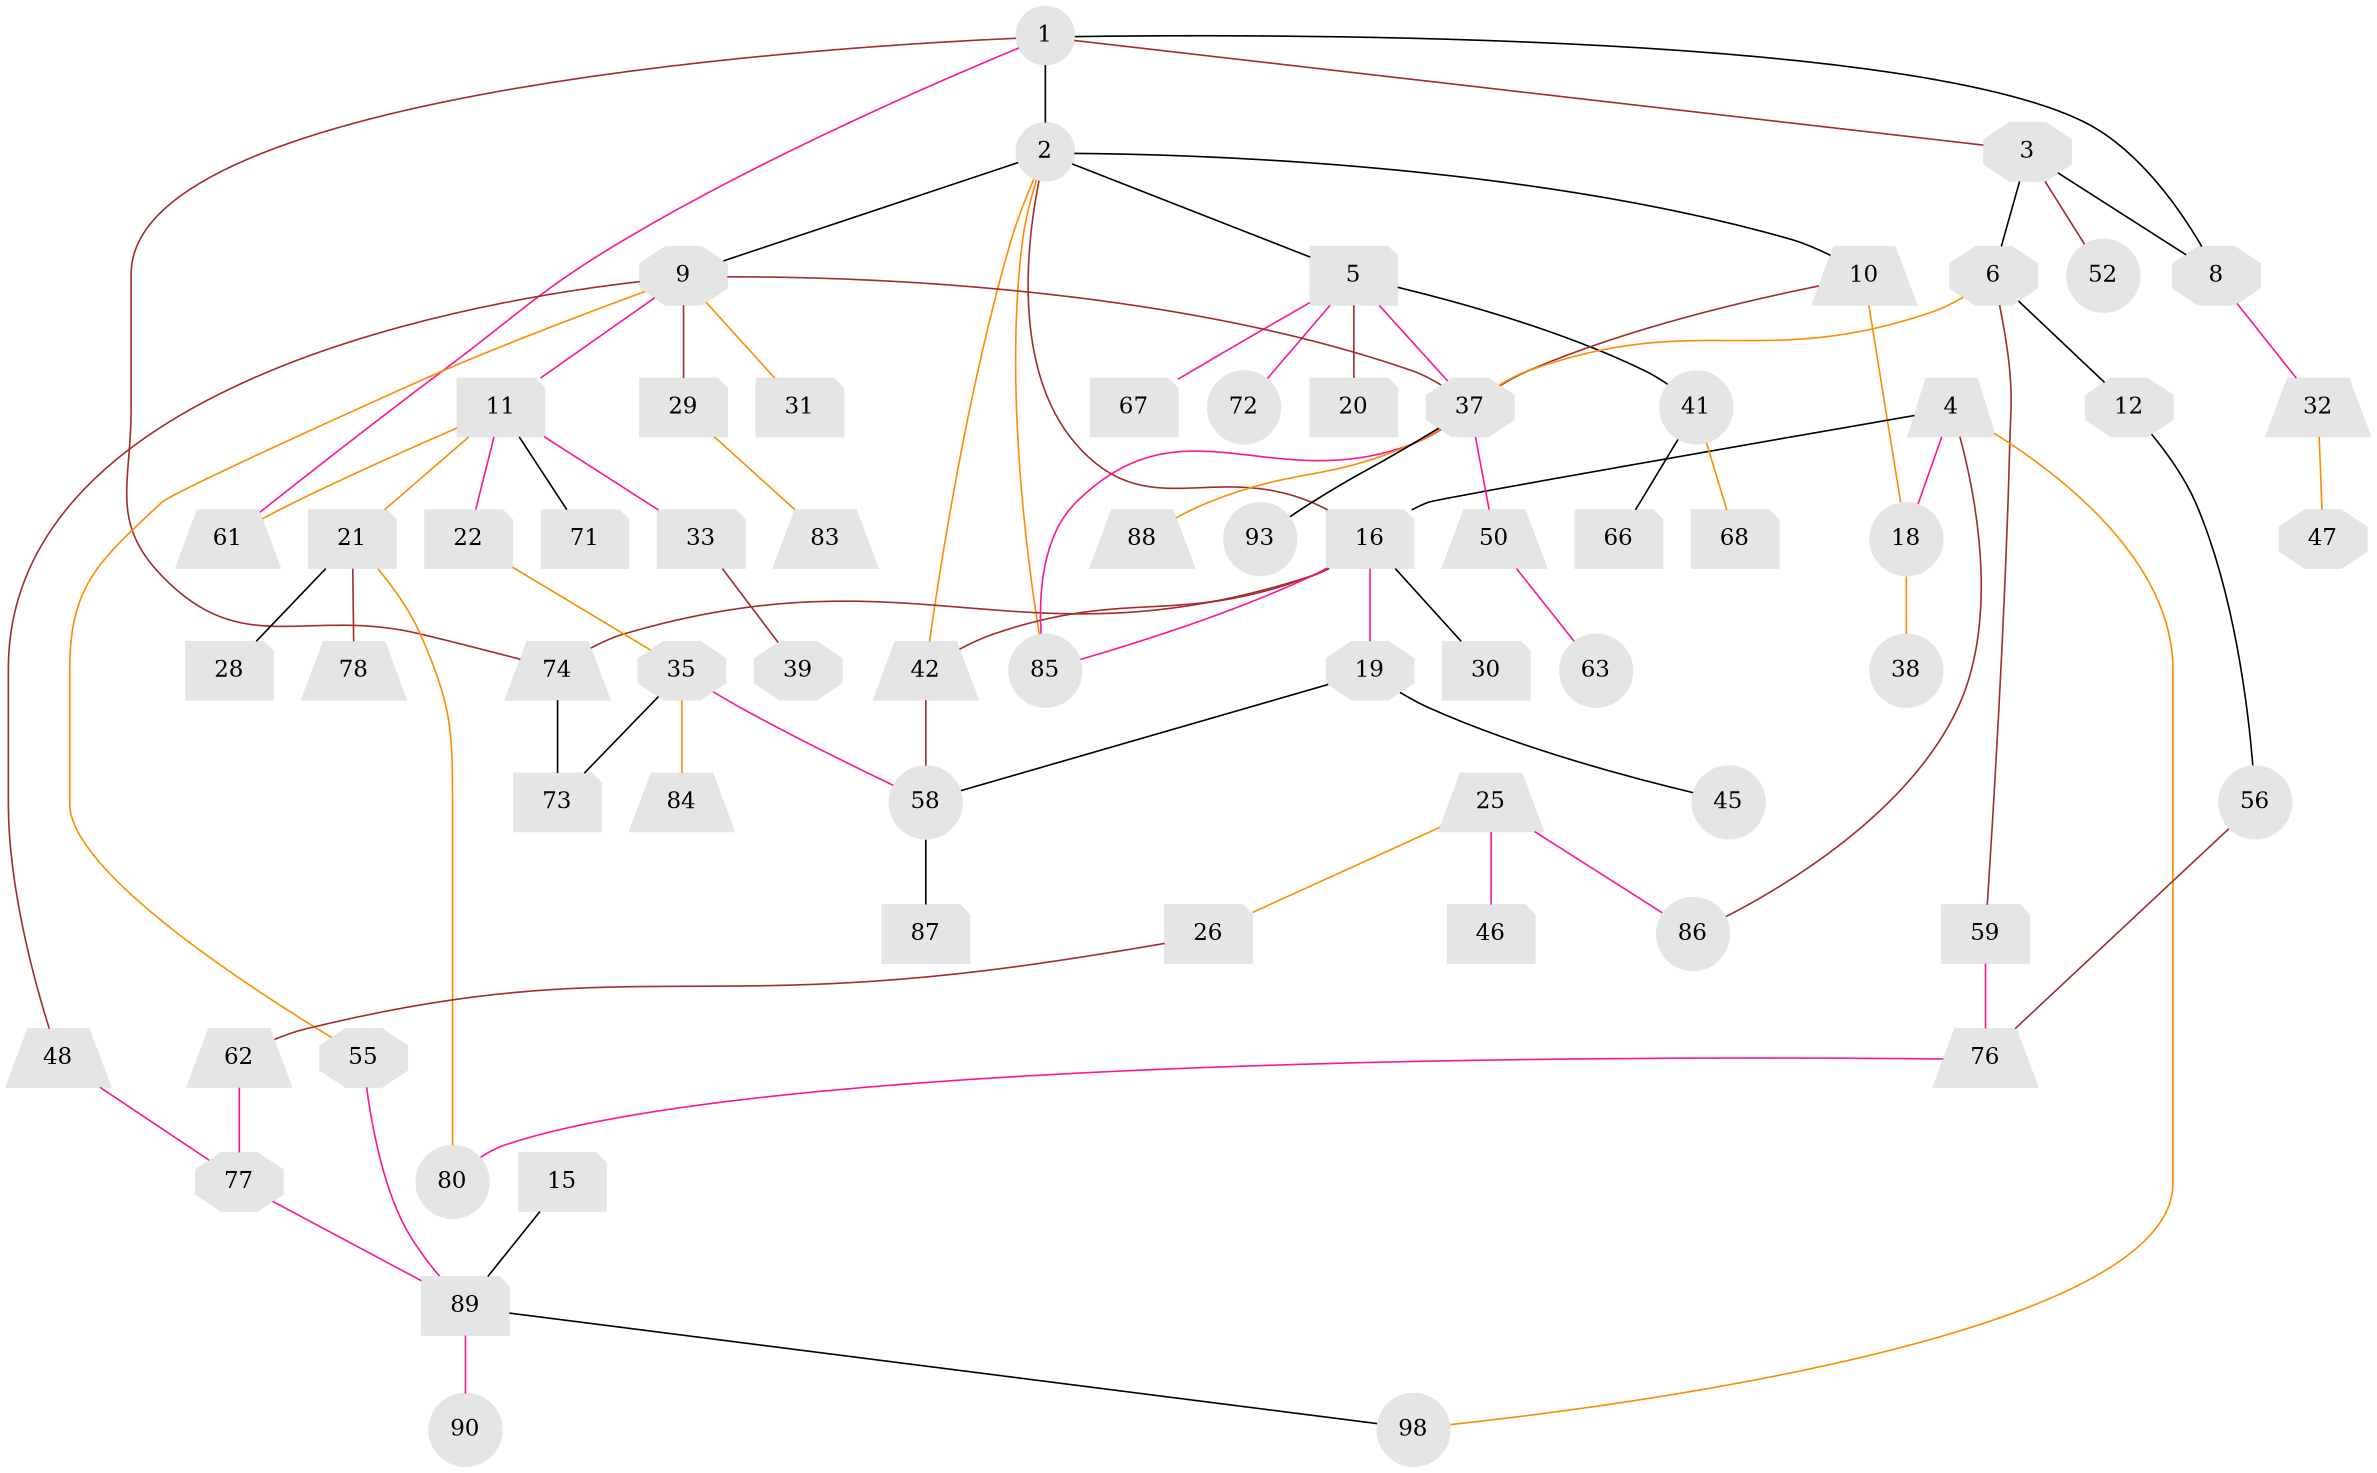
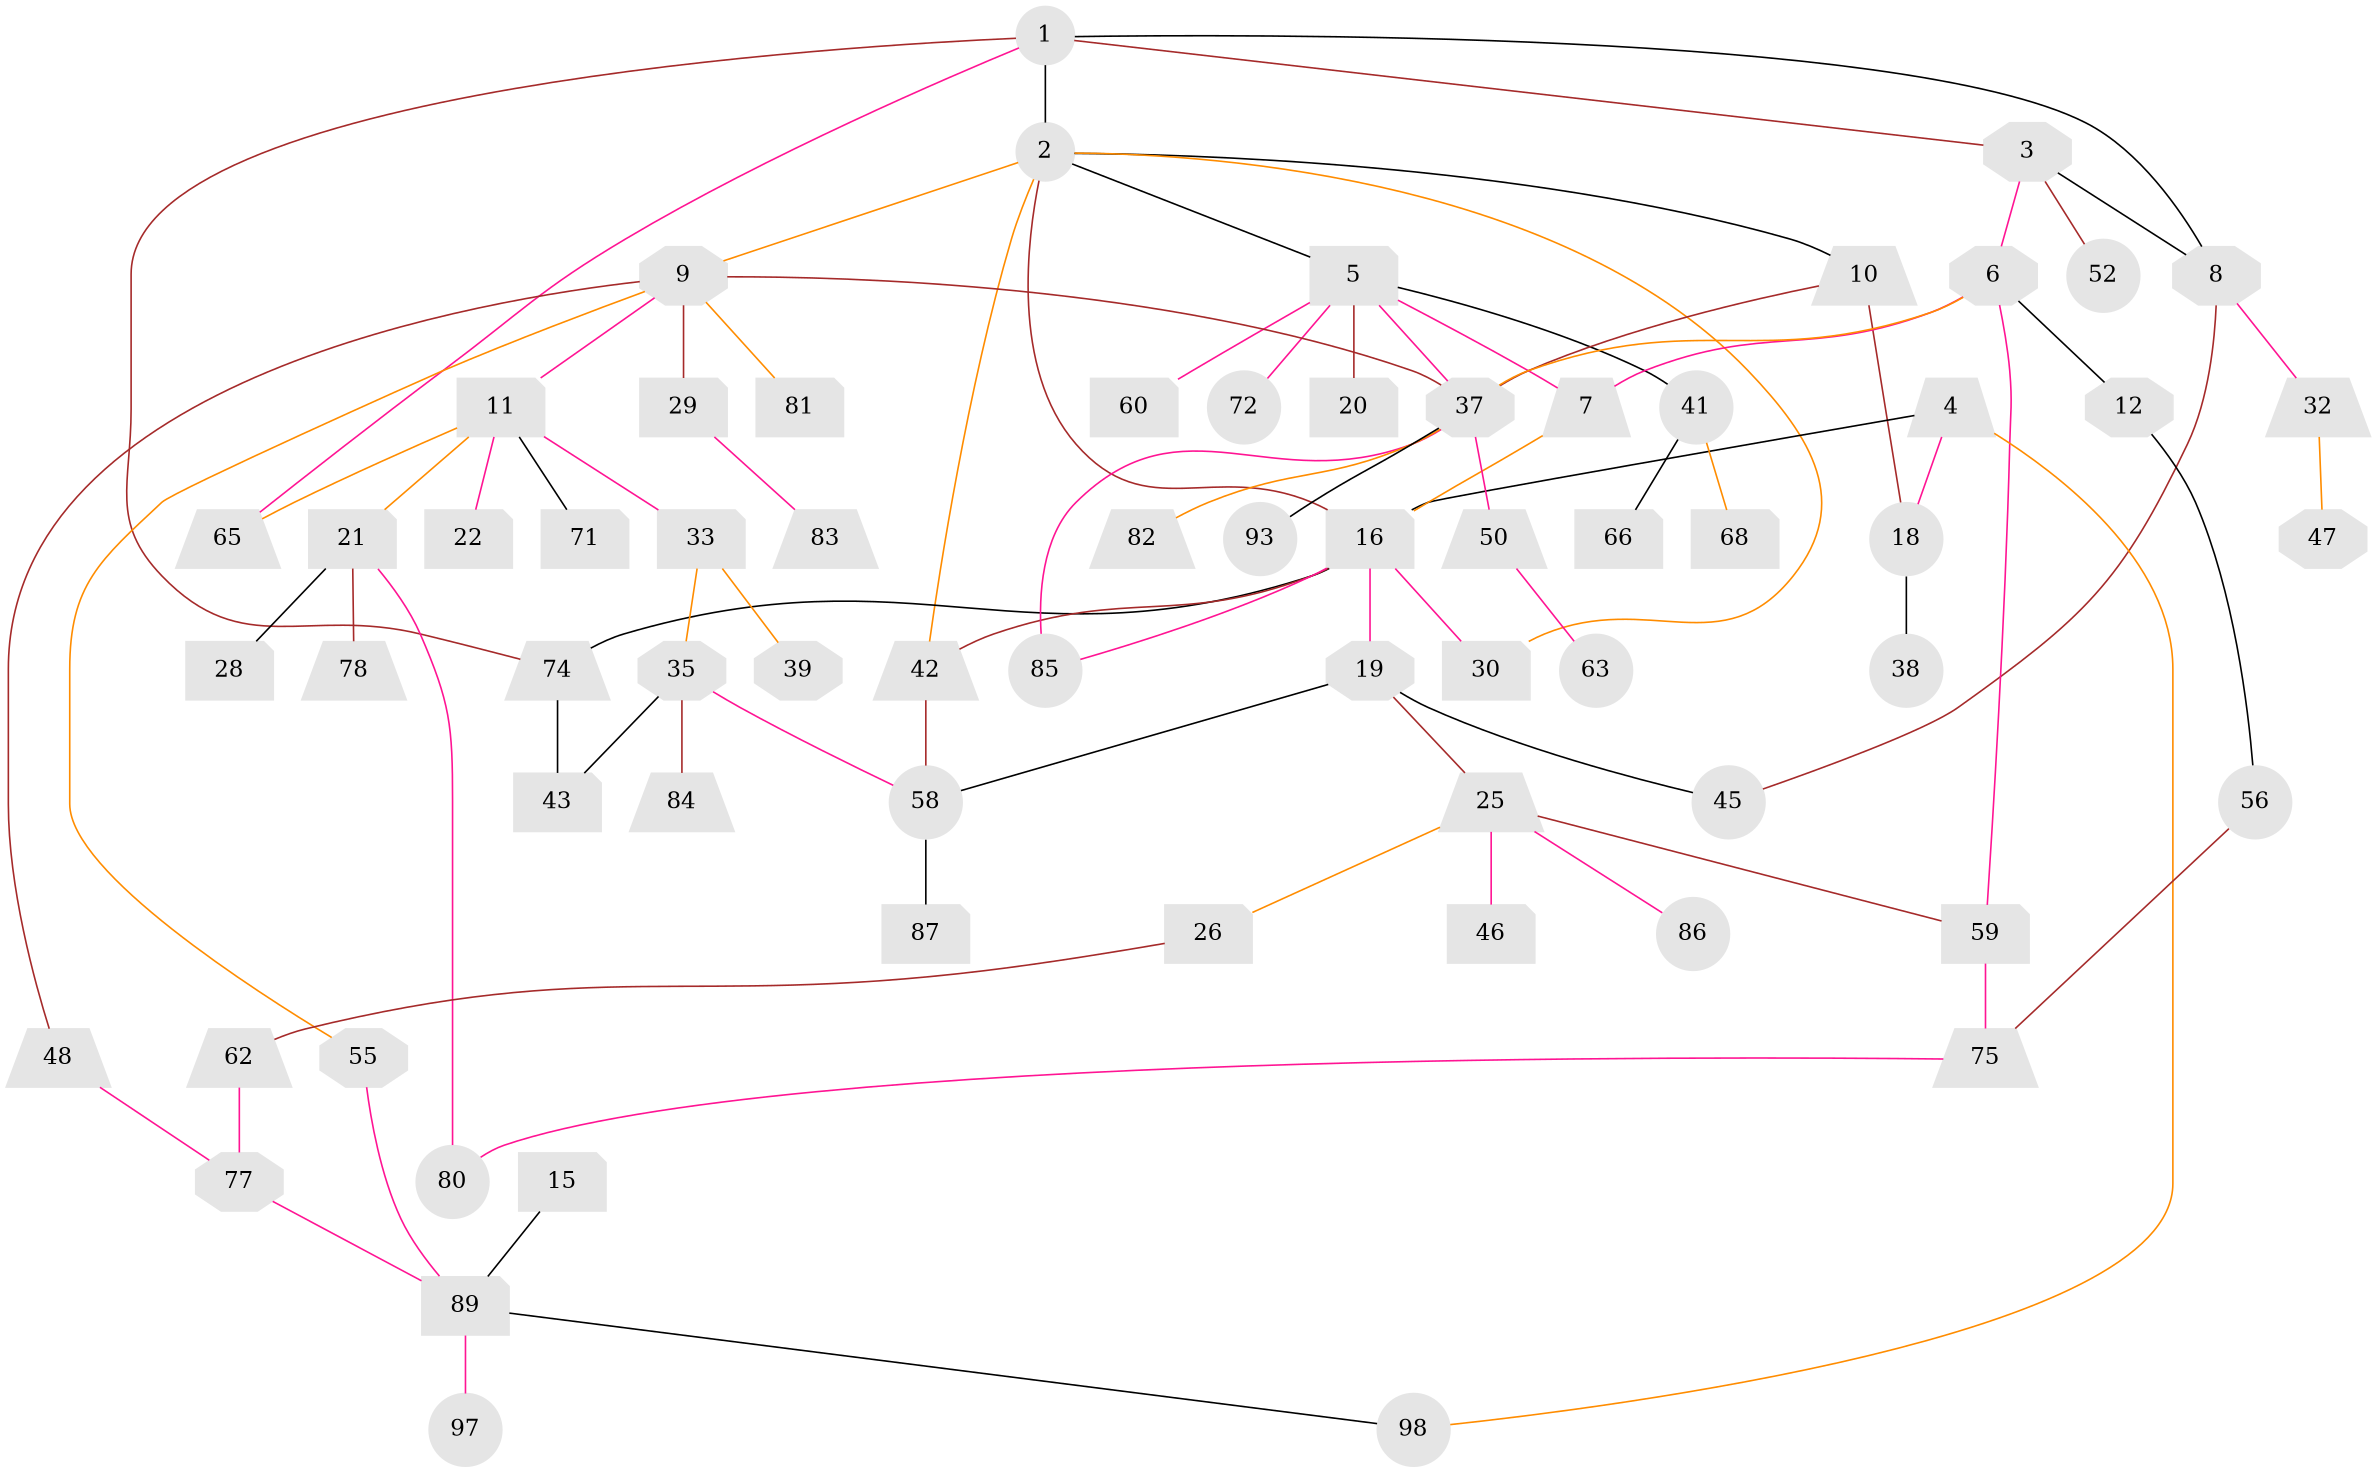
edge "2" -- "9": color black -> darkorange
edge "3" -- "6": color black -> deeppink
edge "10" -- "18": color darkorange -> brown
node "31": label "31" -> "81"
edge "2" -- "85": now "2" -- "30"
node "67": label "67" -> "60"
node "7": added
edge "29" -- "83": color darkorange -> deeppink
node "61": label "61" -> "65"
node "88": label "88" -> "82"
edge "33" -- "39": color brown -> darkorange
edge "16" -- "30": color black -> deeppink
edge "18" -- "38": color darkorange -> black
edge "6" -- "59": color brown -> deeppink
edge "16" -- "74": color brown -> black
edge "22" -- "35": now "33" -- "35"
edge "8" -- "45": added
edge "4" -- "86": removed
edge "19" -- "25": added
edge "35" -- "84": color darkorange -> brown
node "73": label "73" -> "43"
edge "21" -- "80": color darkorange -> deeppink
edge "25" -- "59": added
node "76": label "76" -> "75"
node "90": label "90" -> "97"
